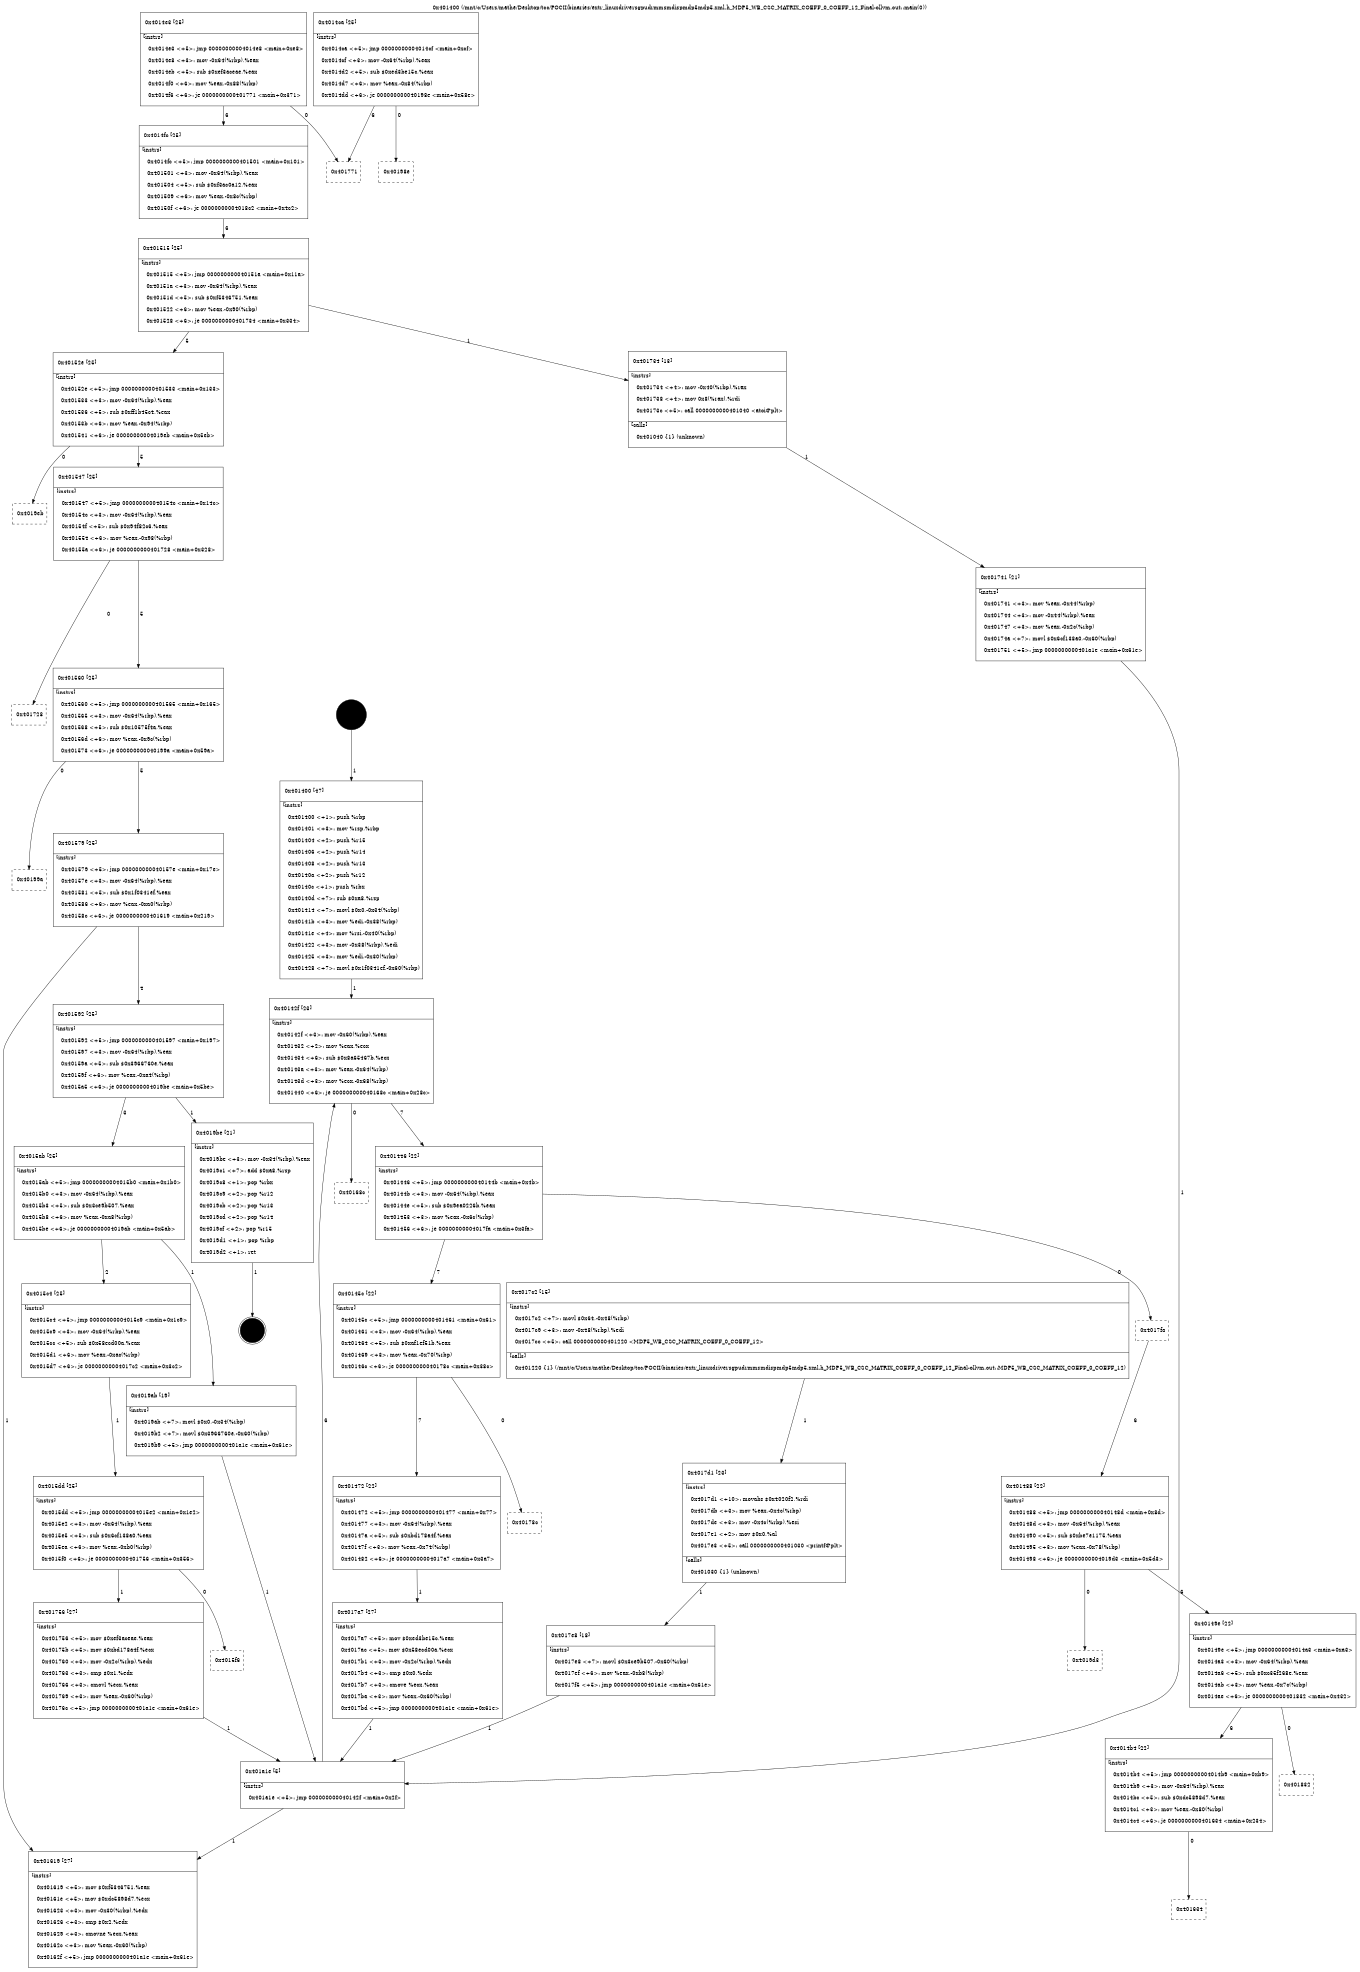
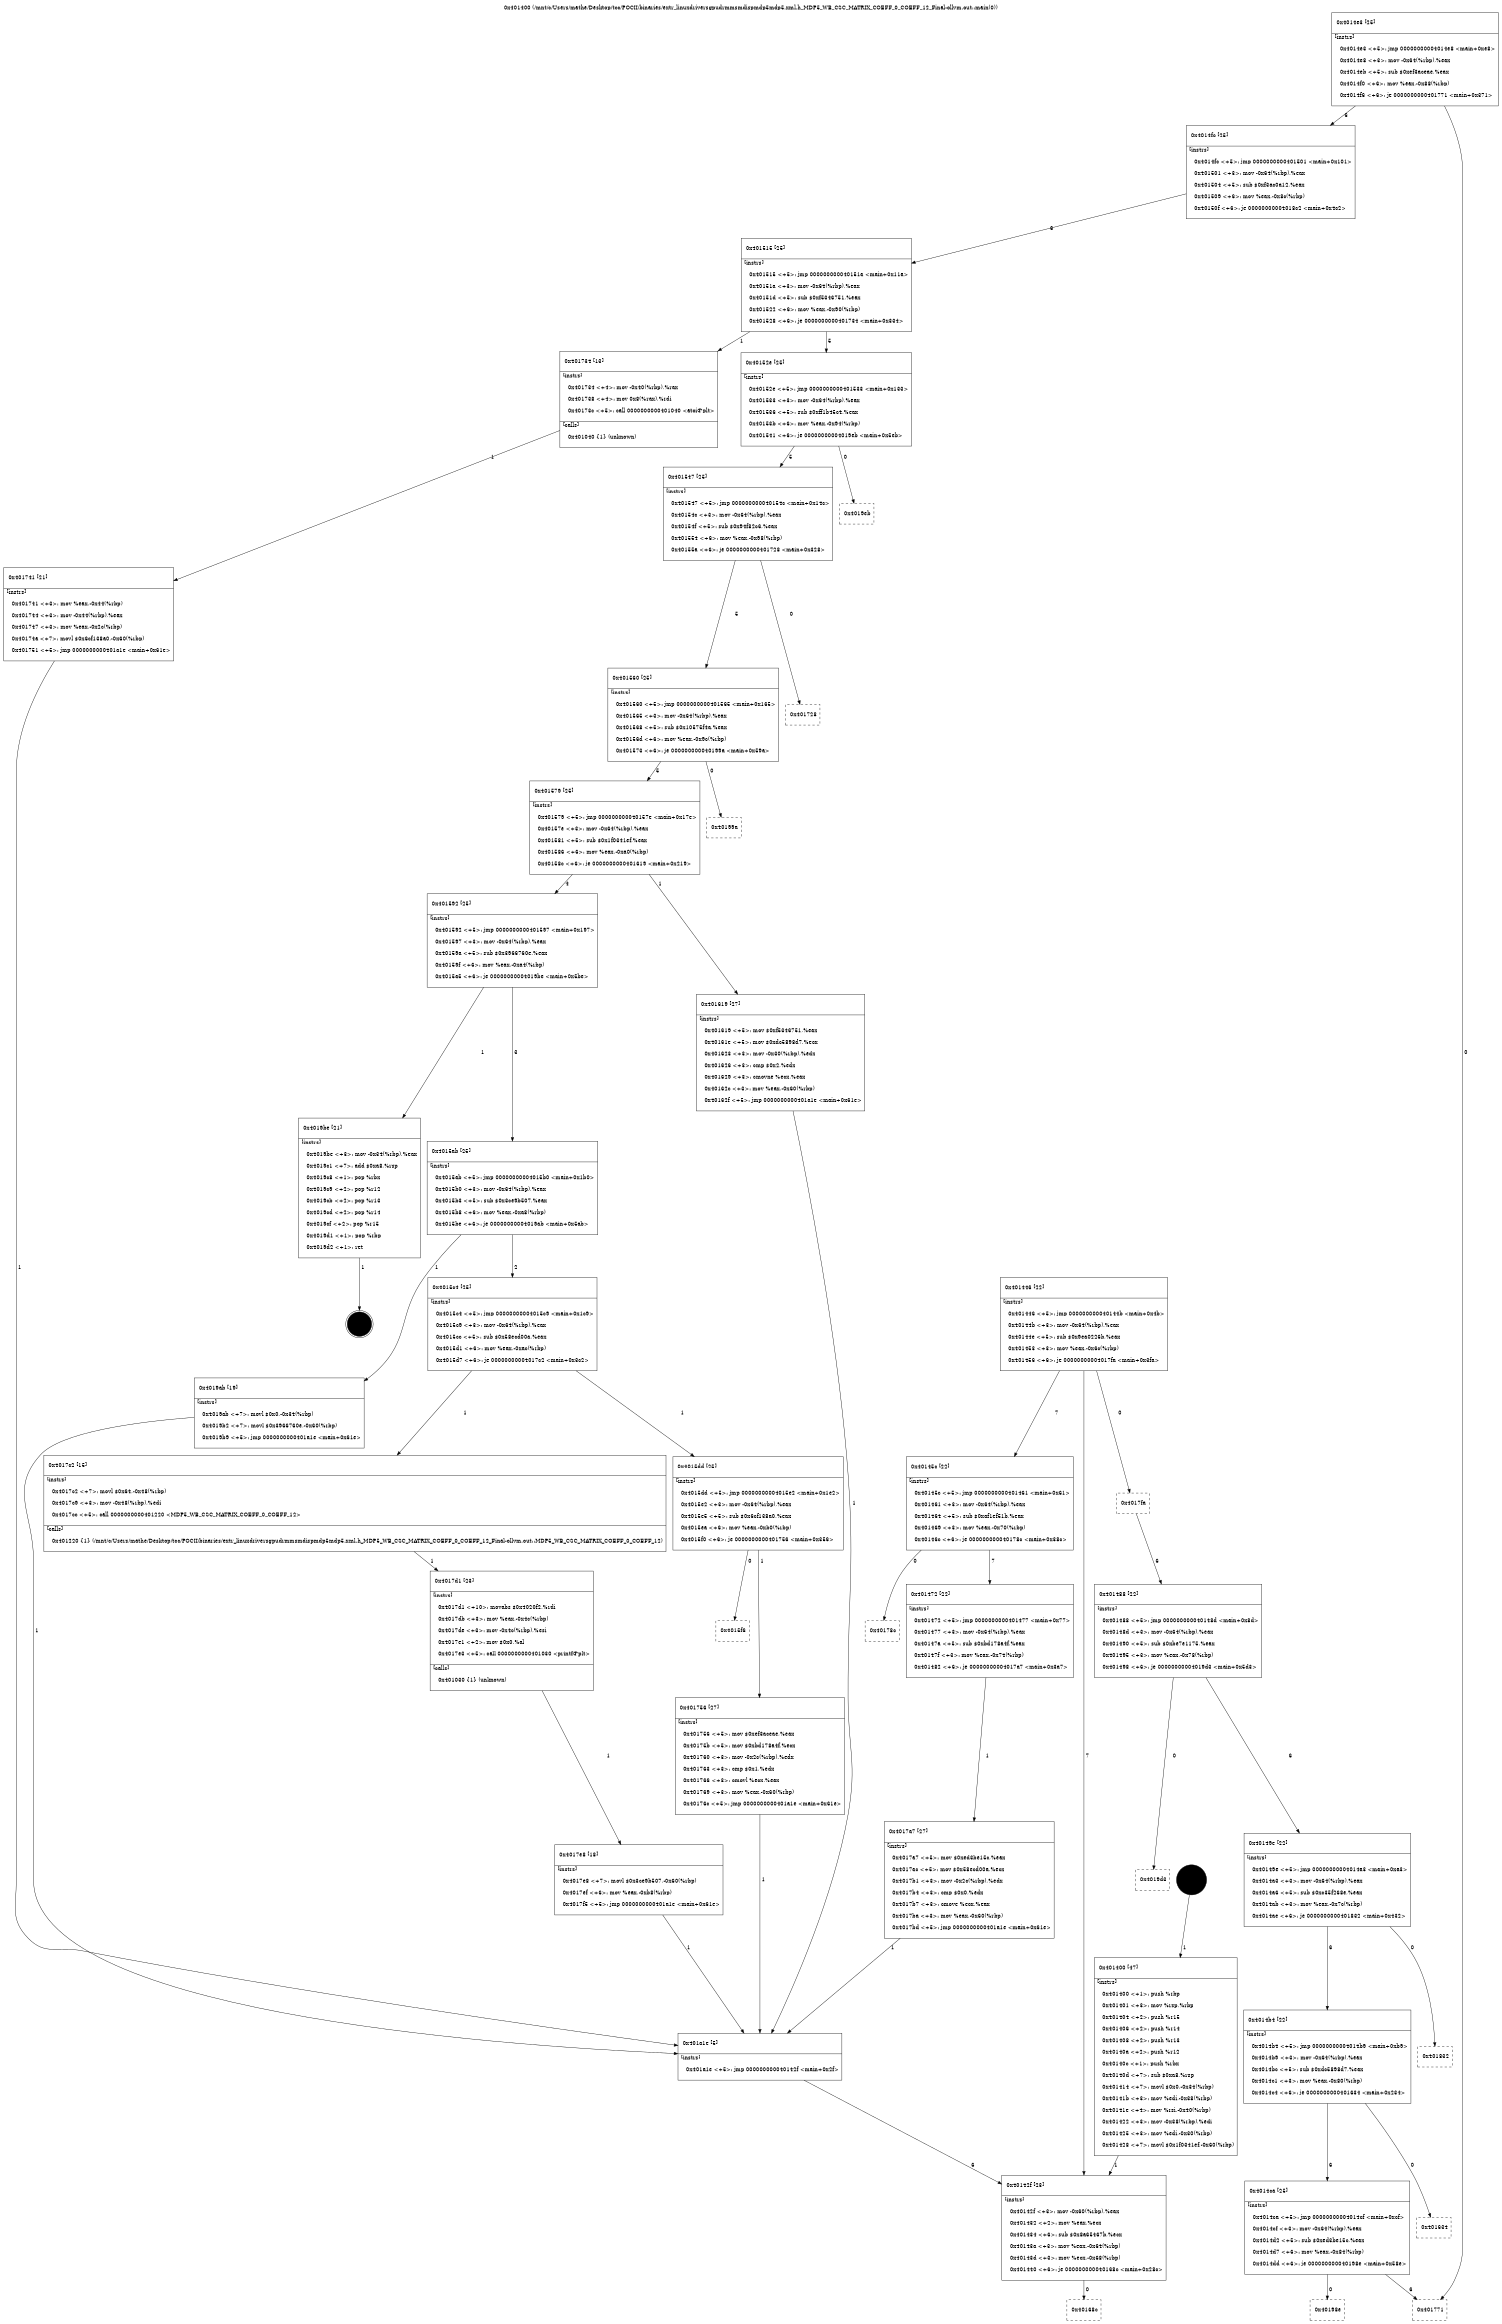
edge "0x40142f [23]" -> "0x401446 [22]": reversed
edge "0x4015c4 [25]" -> "0x4017c2 [15]": added, label "1"
edge "0x401a1e [5]" -> "0x401619 [27]": reversed
edge "0x4014b4 [22]" -> "0x4014ca [25]": added, label "6"
